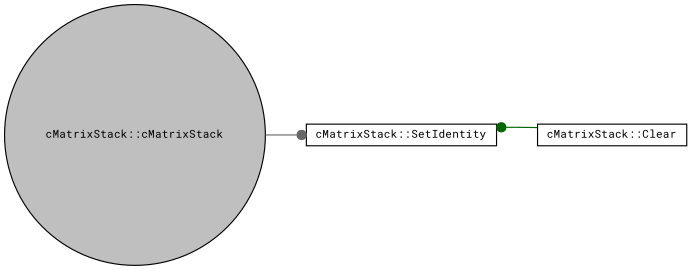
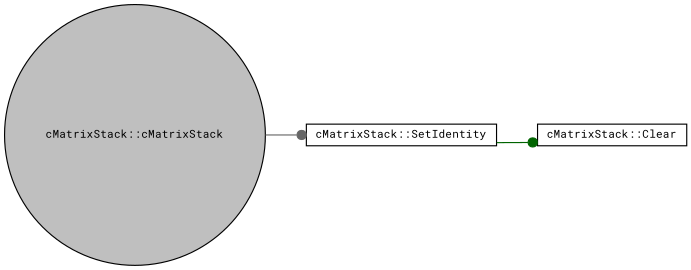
edge "cMatrixStack::Clear" -> "cMatrixStack::SetIdentity": reversed
